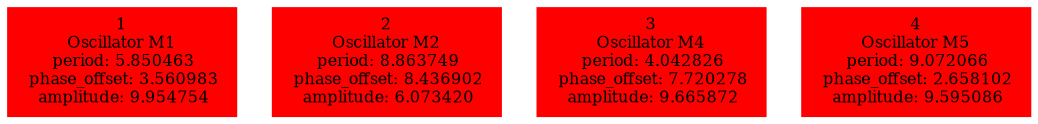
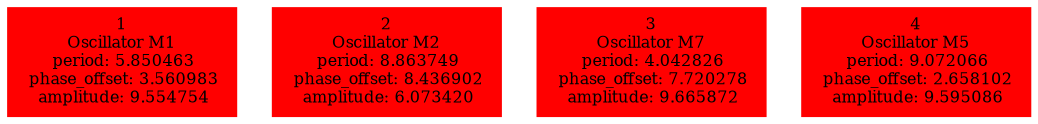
node "3": text "Oscillator M4" -> "Oscillator M7"
node "1": text "amplitude: 9.954754" -> "amplitude: 9.554754"
